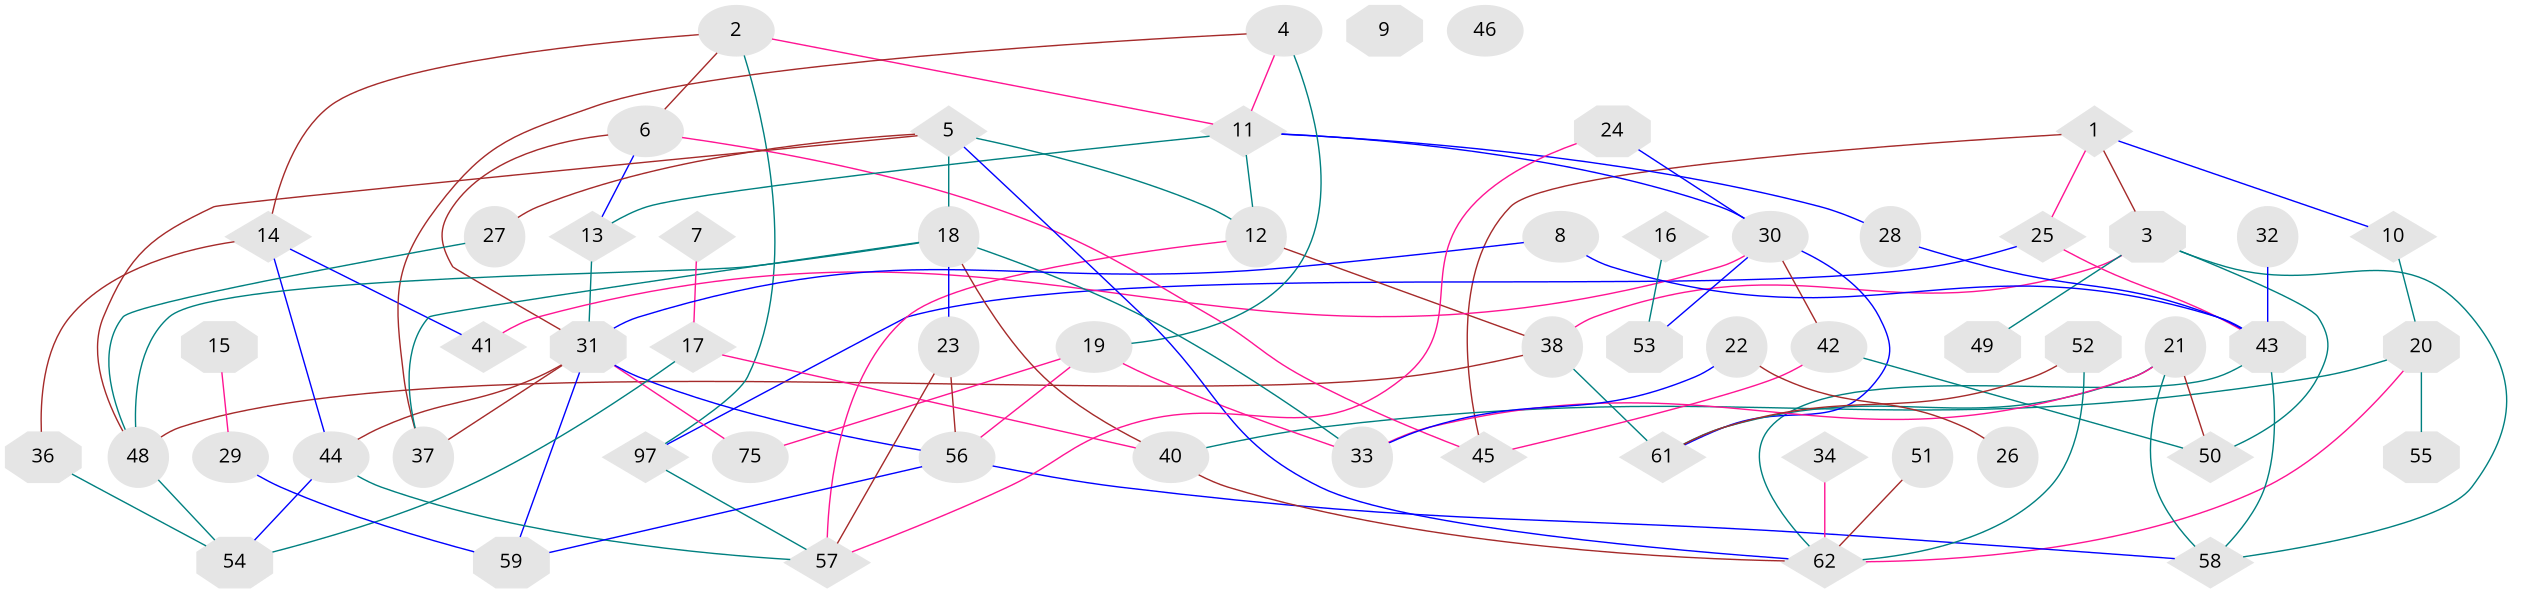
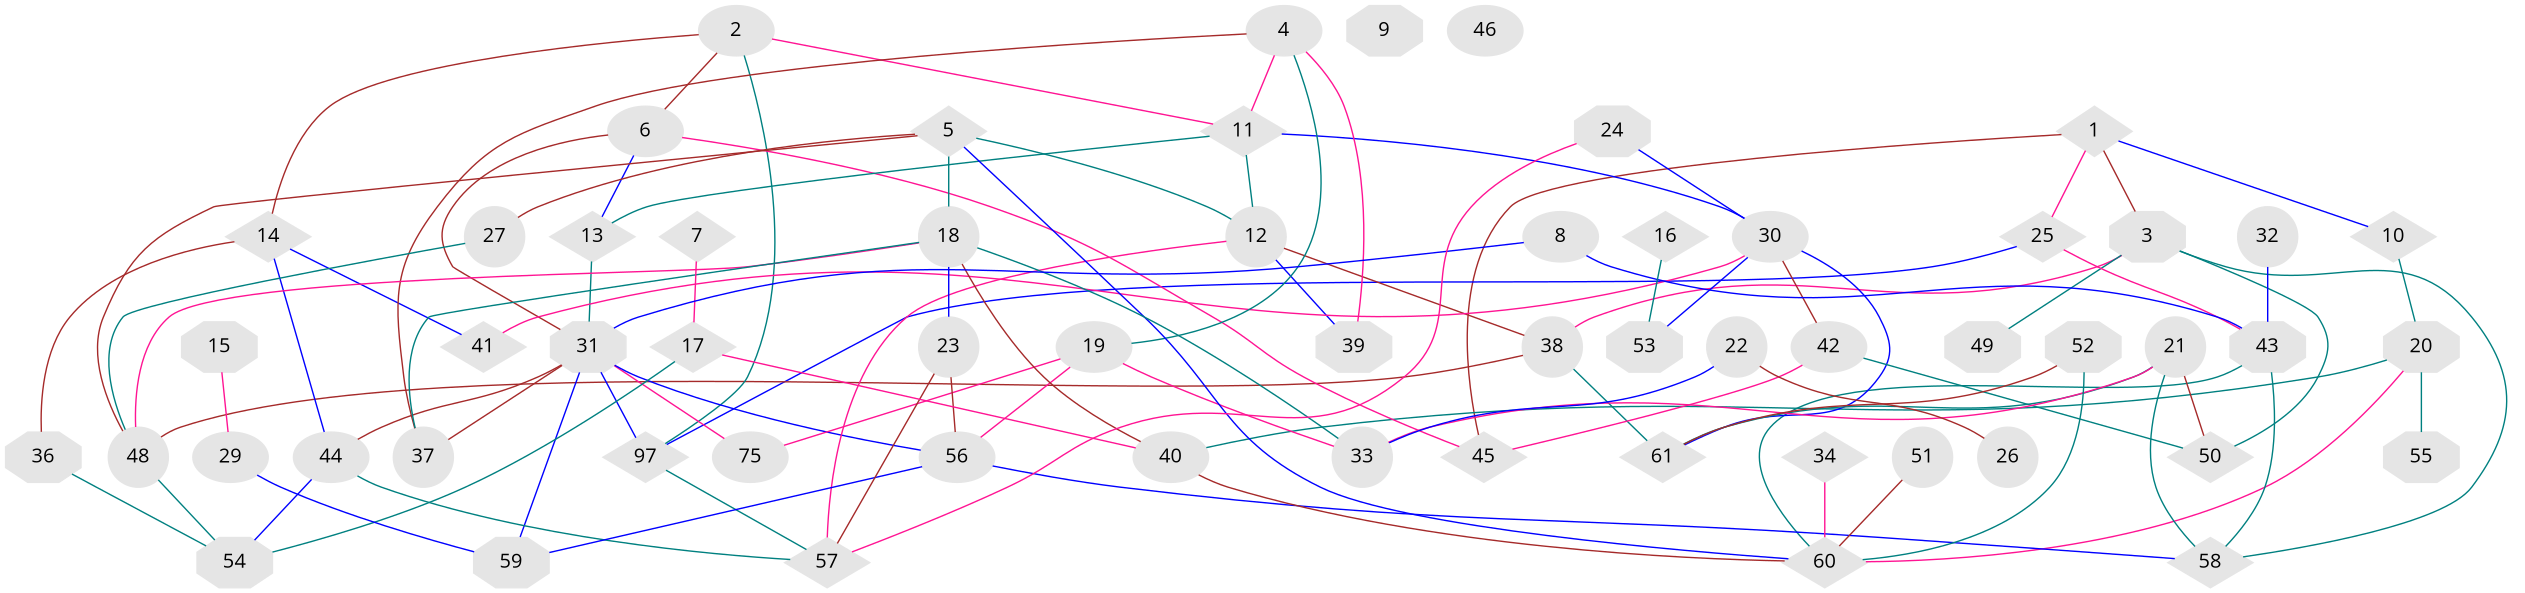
node "28": removed
edge "18" -- "48": color teal -> deeppink
node "39": added
edge "31" -- "97": added
node "62": label "62" -> "60"
